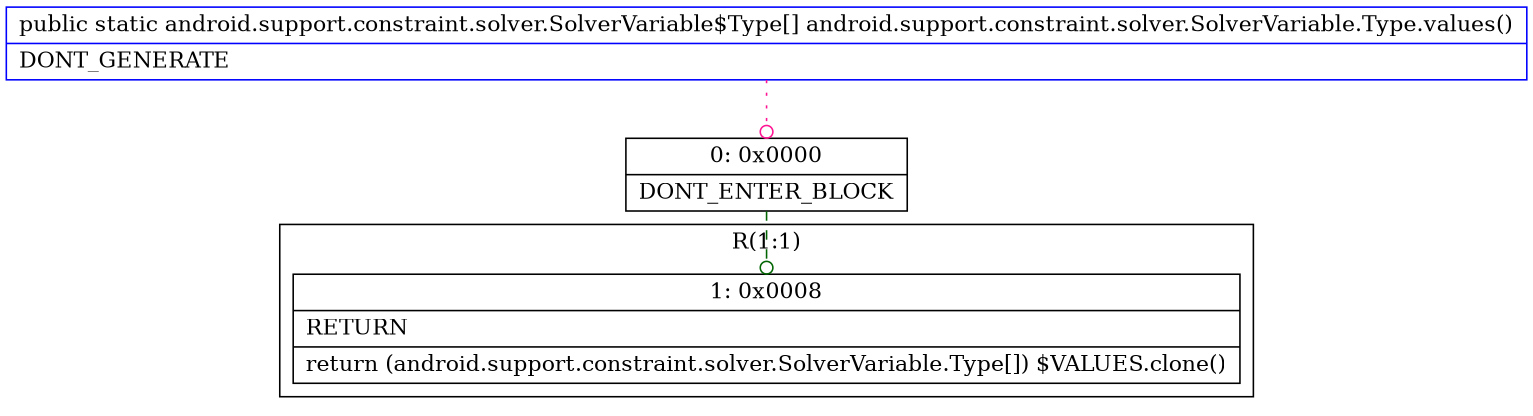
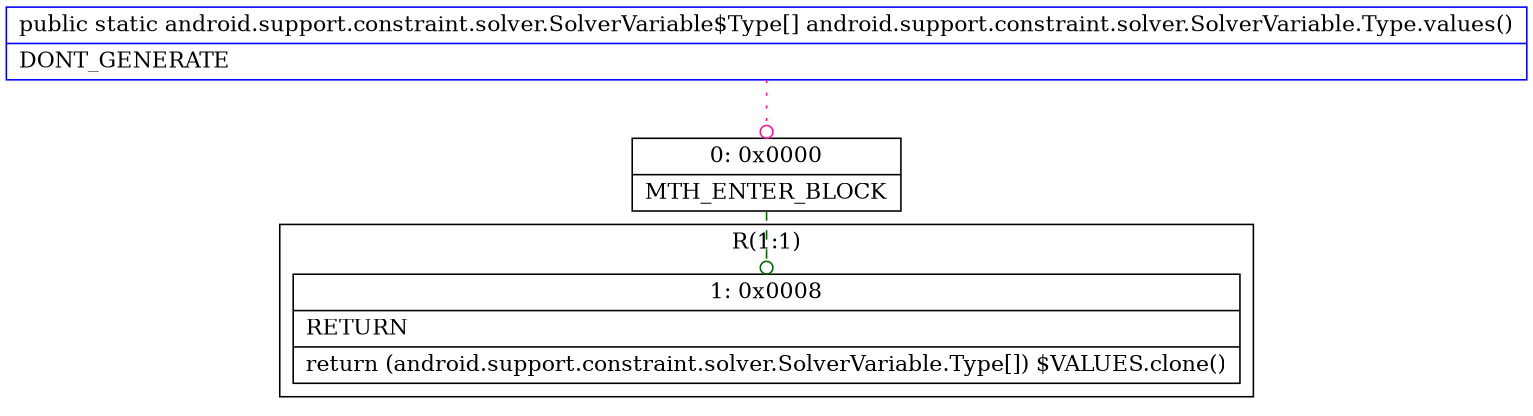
node "0: 0x0000": text "DONT_ENTER_BLOCK" -> "MTH_ENTER_BLOCK"
